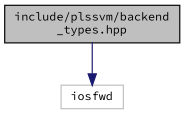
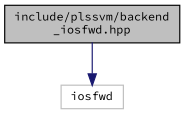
node "include/plssvm/backend _types.hpp": label "include/plssvm/backend _types.hpp" -> "include/plssvm/backend _iosfwd.hpp"
